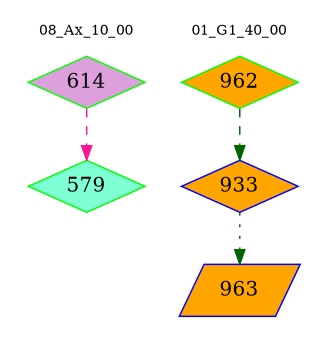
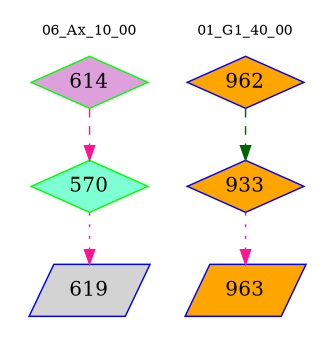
cluster "08_Ax_10_00": label "08_Ax_10_00" -> "06_Ax_10_00"
node "962": color green -> blue
node "579": label "579" -> "570"
edge "933" -> "963": color darkgreen -> deeppink
node "619": added
